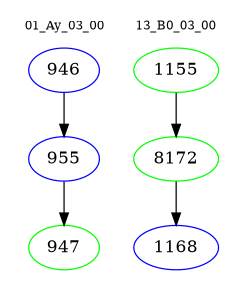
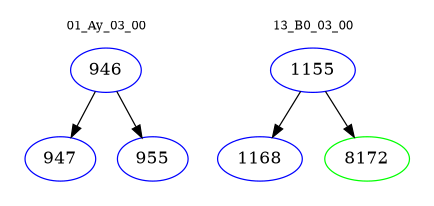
node "1155": color green -> blue
edge "955" -> "947": now "946" -> "947"
edge "8172" -> "1168": now "1155" -> "1168"
node "947": color green -> blue
